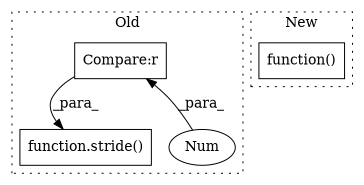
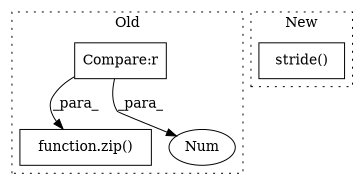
node "function()": label "function()" -> "stride()"
edge "Num" -> "Compare:r": reversed
node "function.stride()": label "function.stride()" -> "function.zip()"
